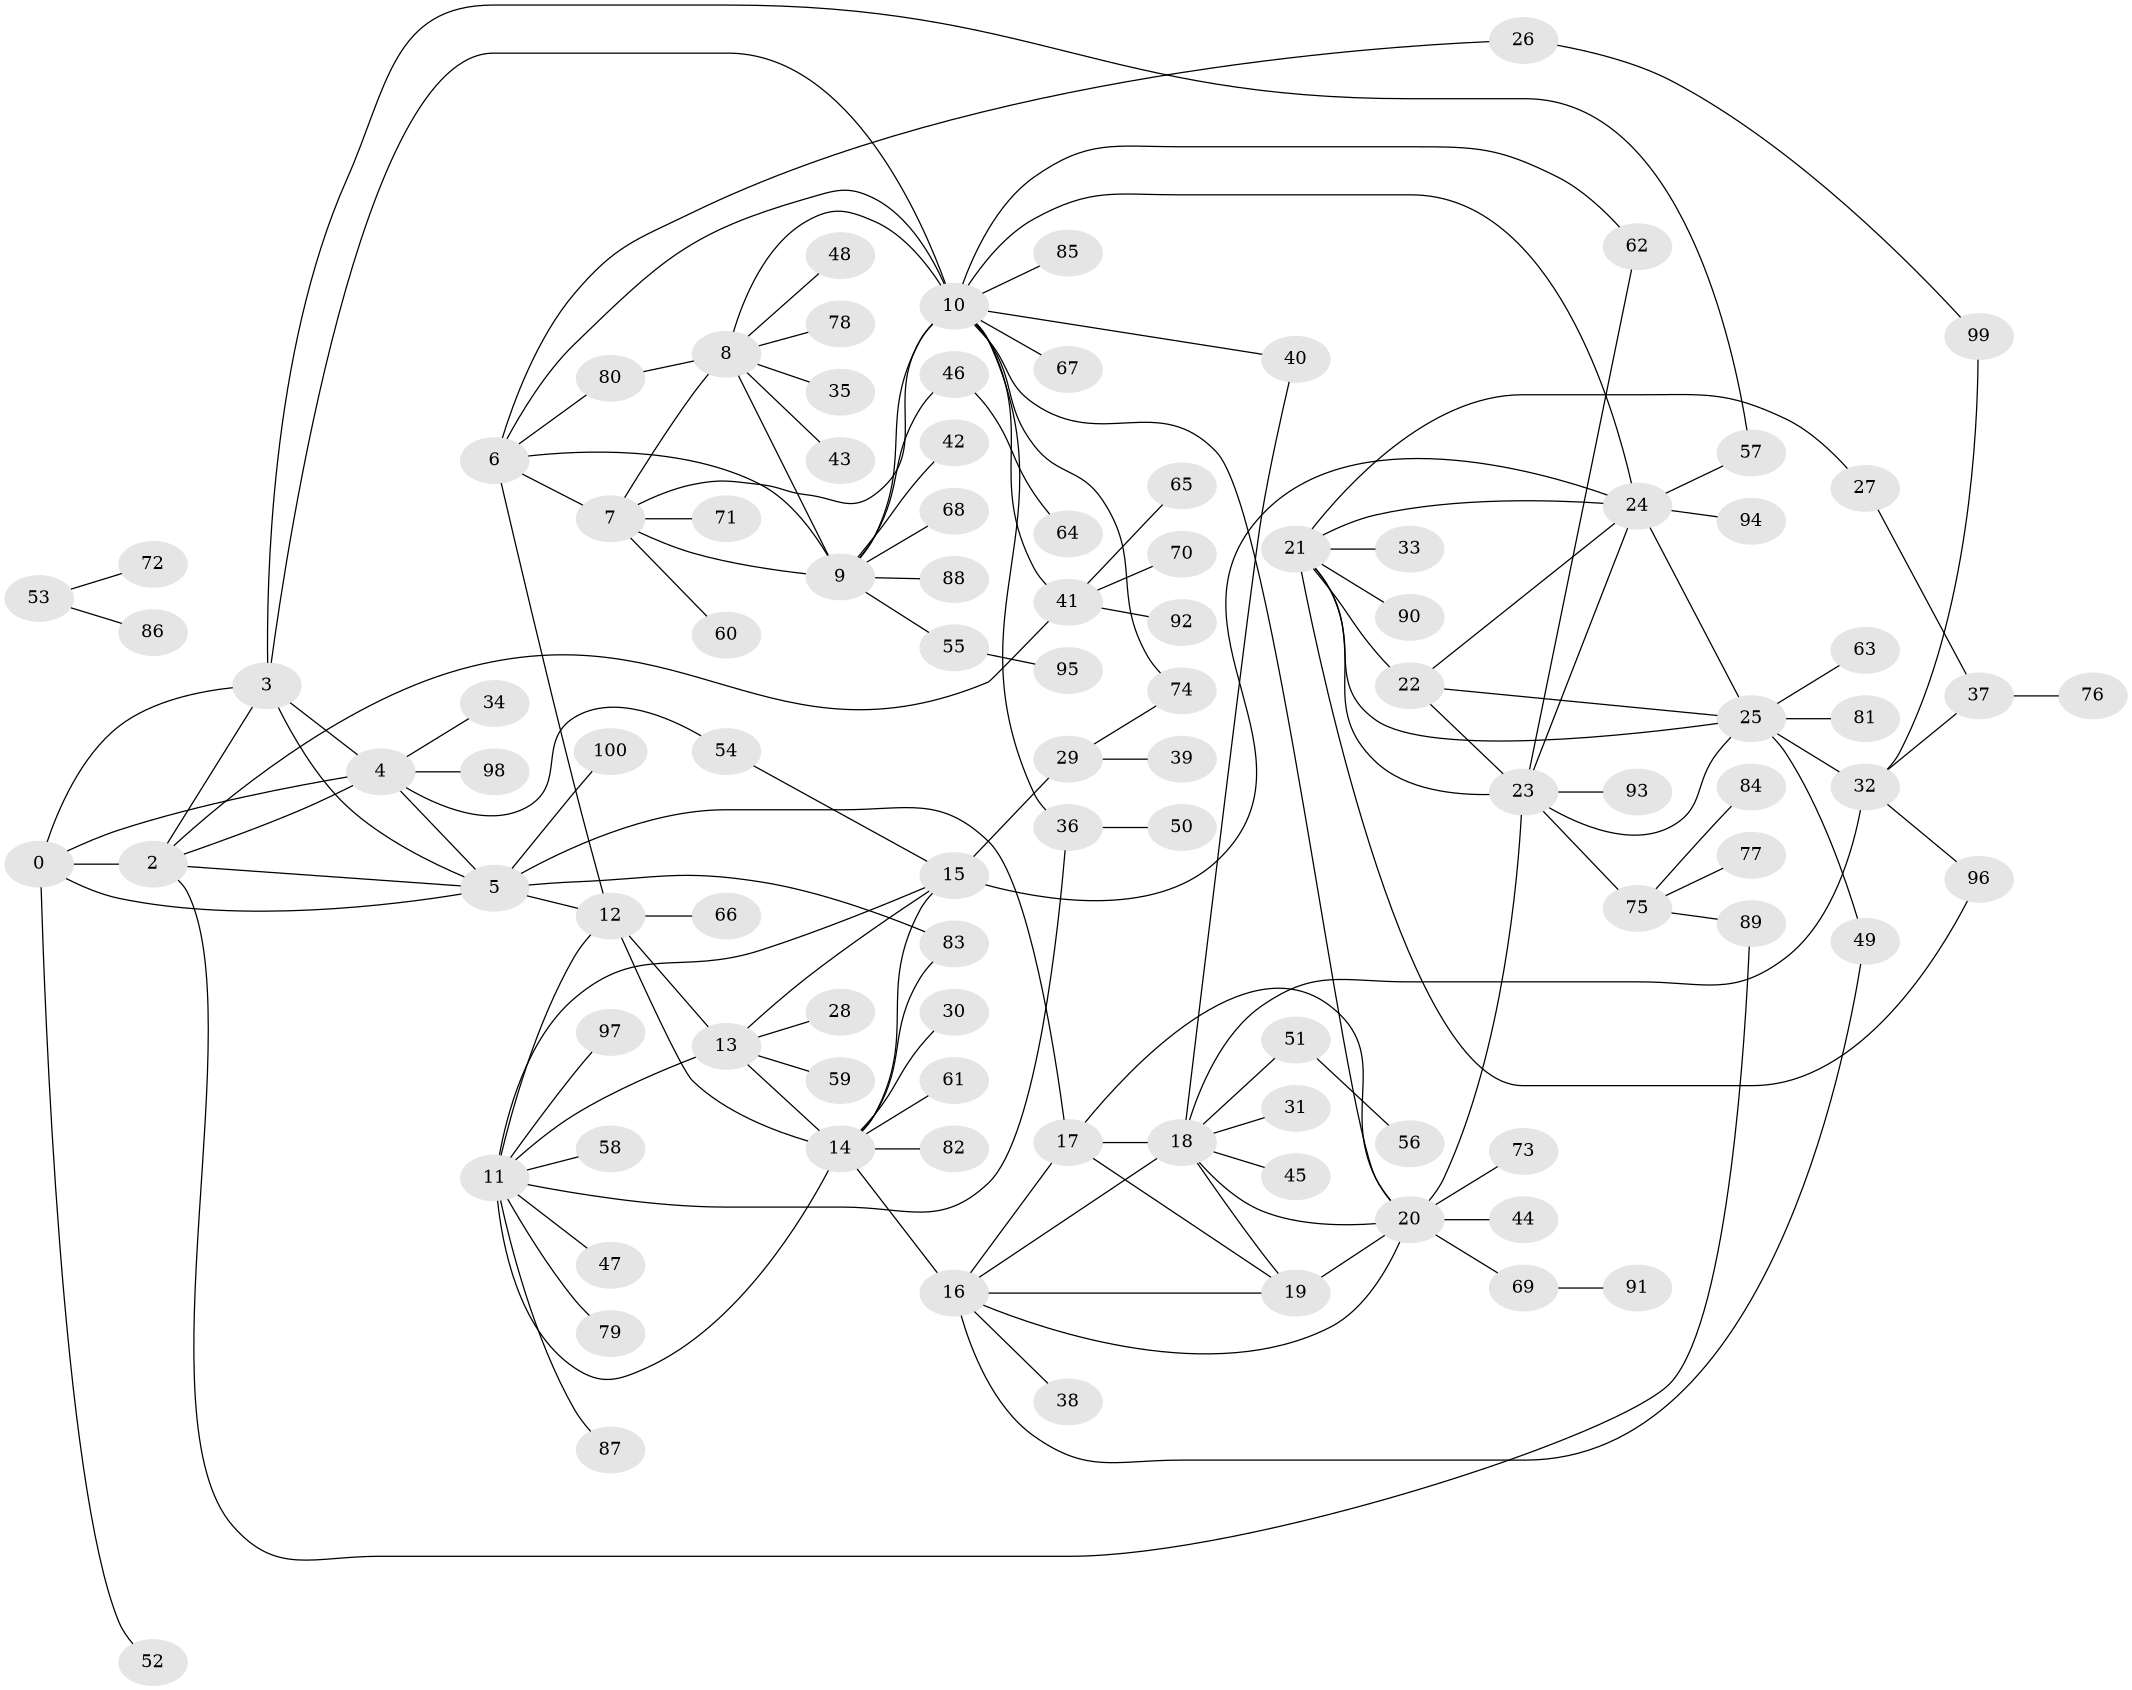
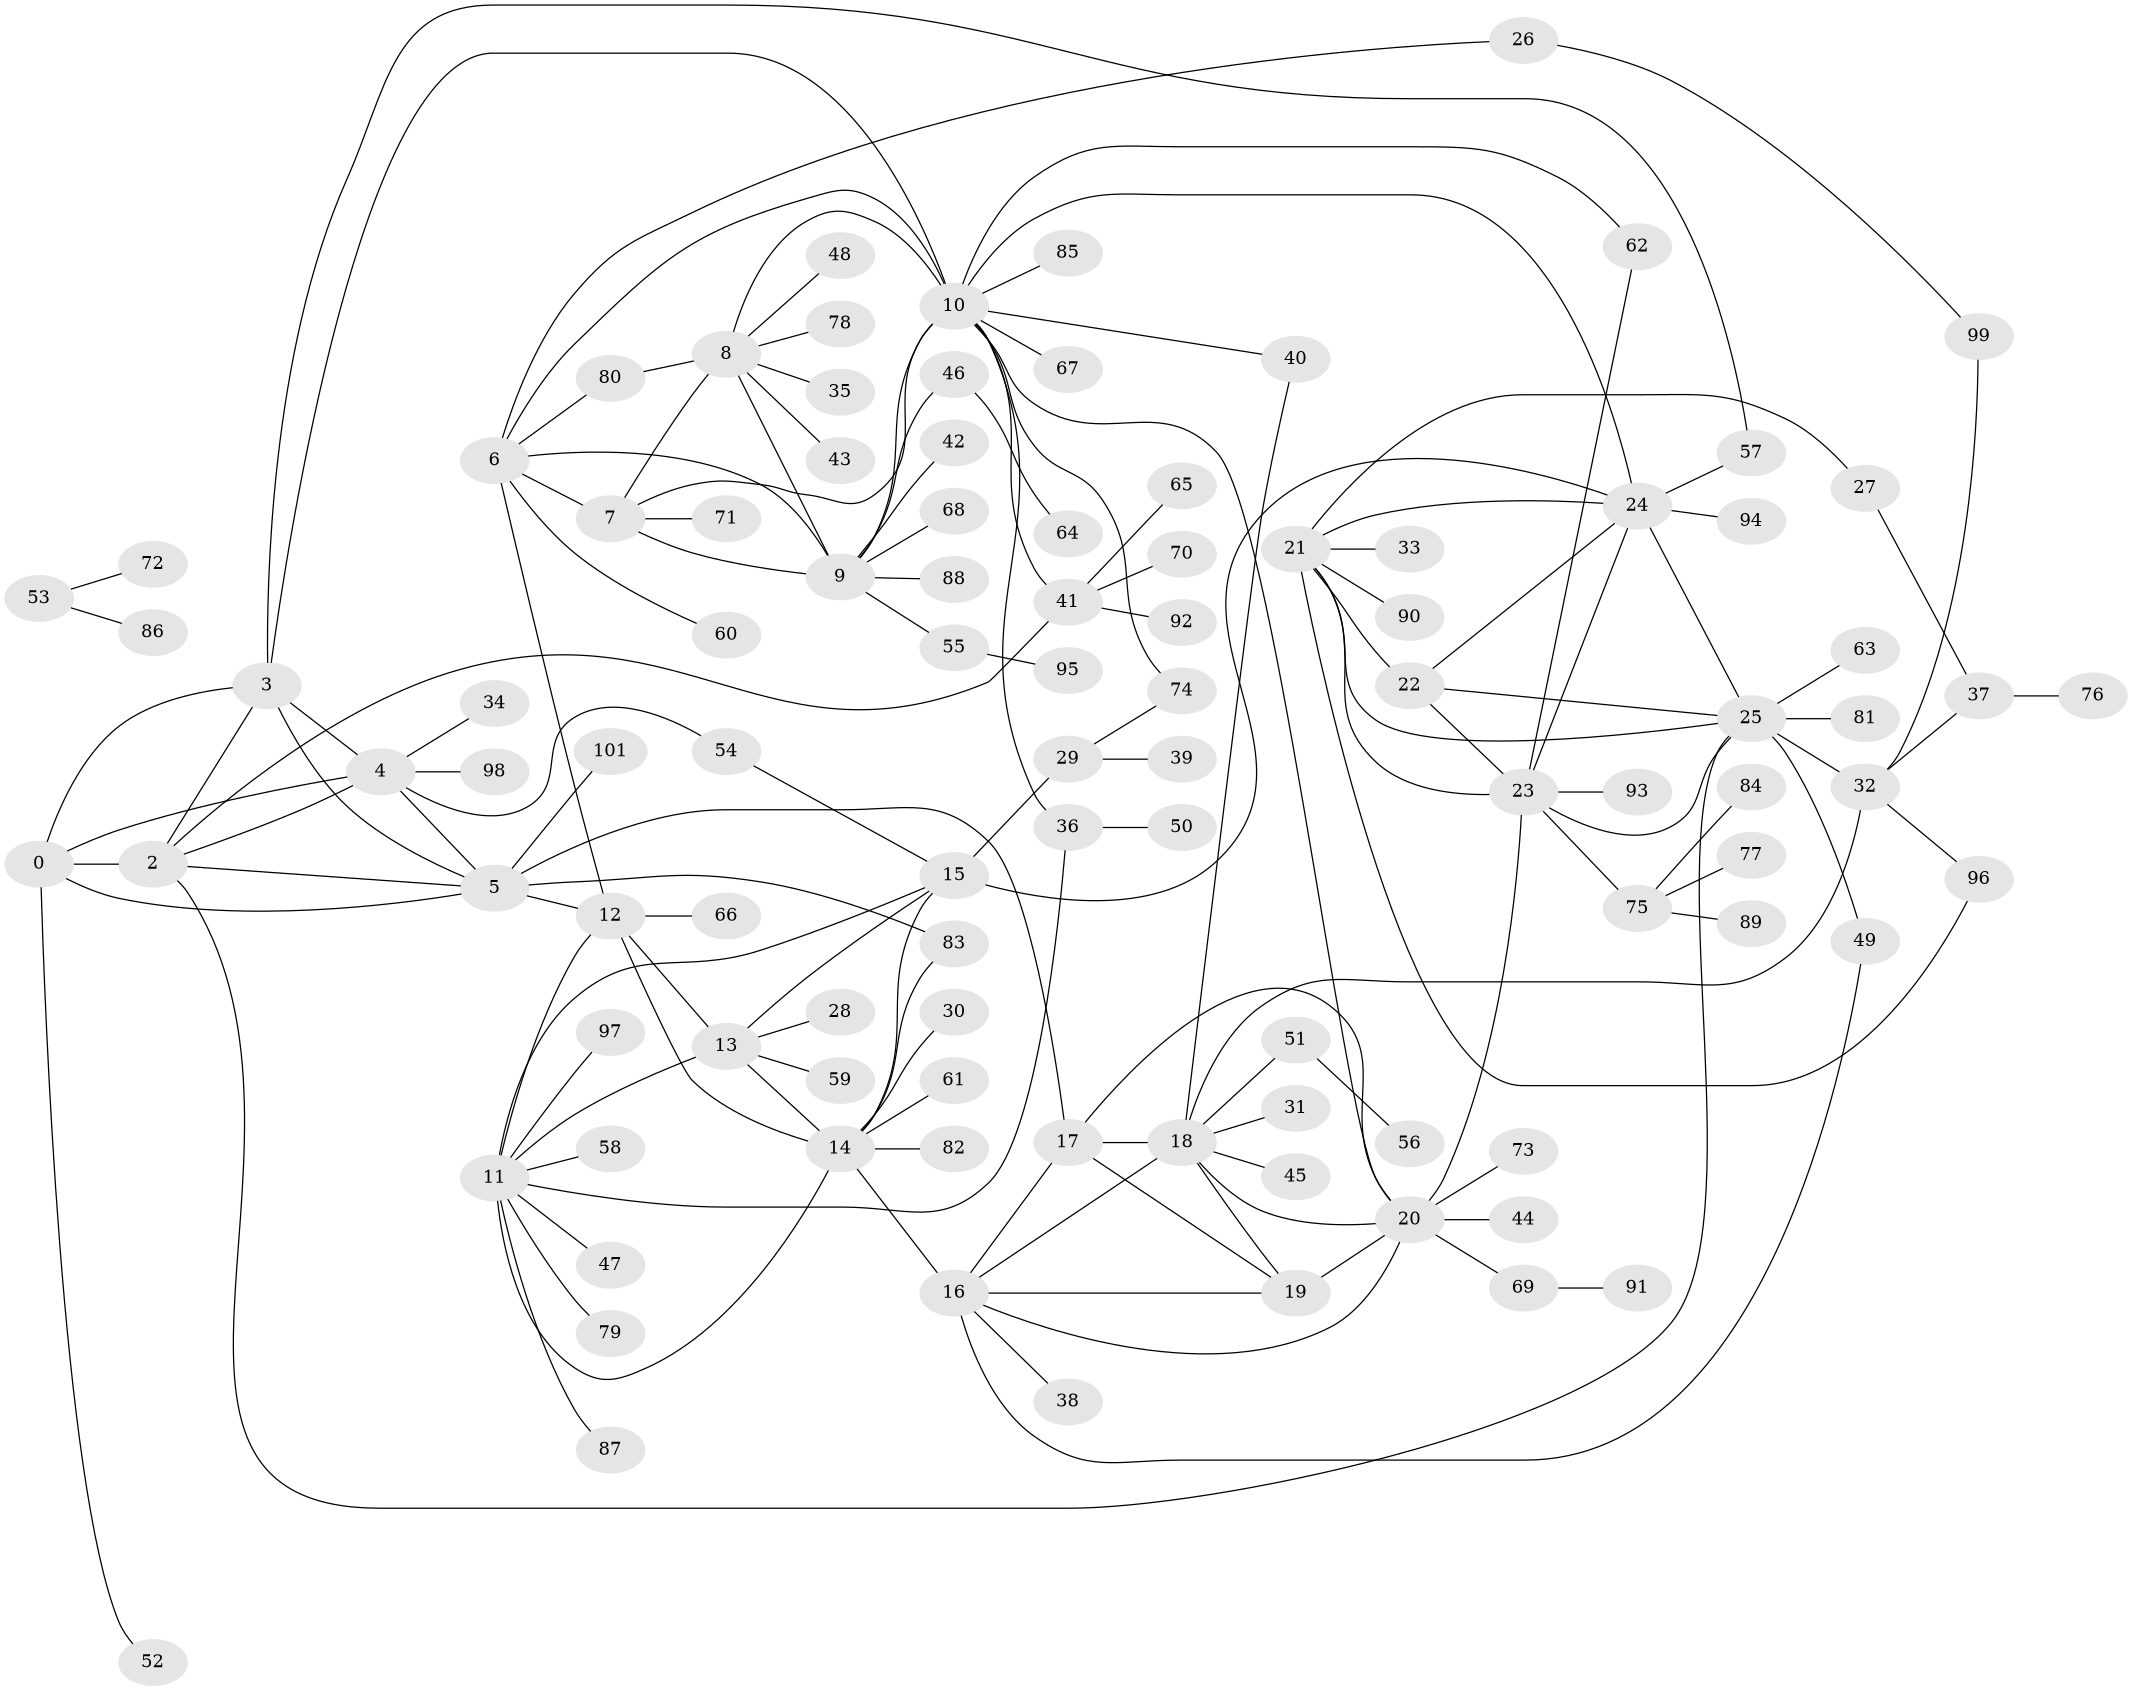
edge "7" -- "60": now "6" -- "60"
node "100": label "100" -> "101"
edge "2" -- "89": now "2" -- "25"
